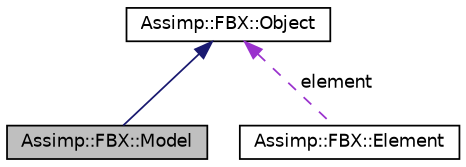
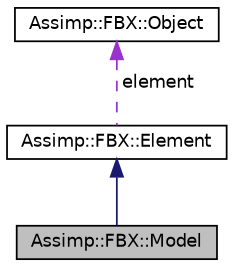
edge "Assimp::FBX::Model" -> "Assimp::FBX::Object": now "Assimp::FBX::Model" -> "Assimp::FBX::Element"
